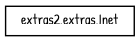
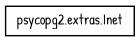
node "extras2.extras.Inet": label "extras2.extras.Inet" -> "psycopg2.extras.Inet"
